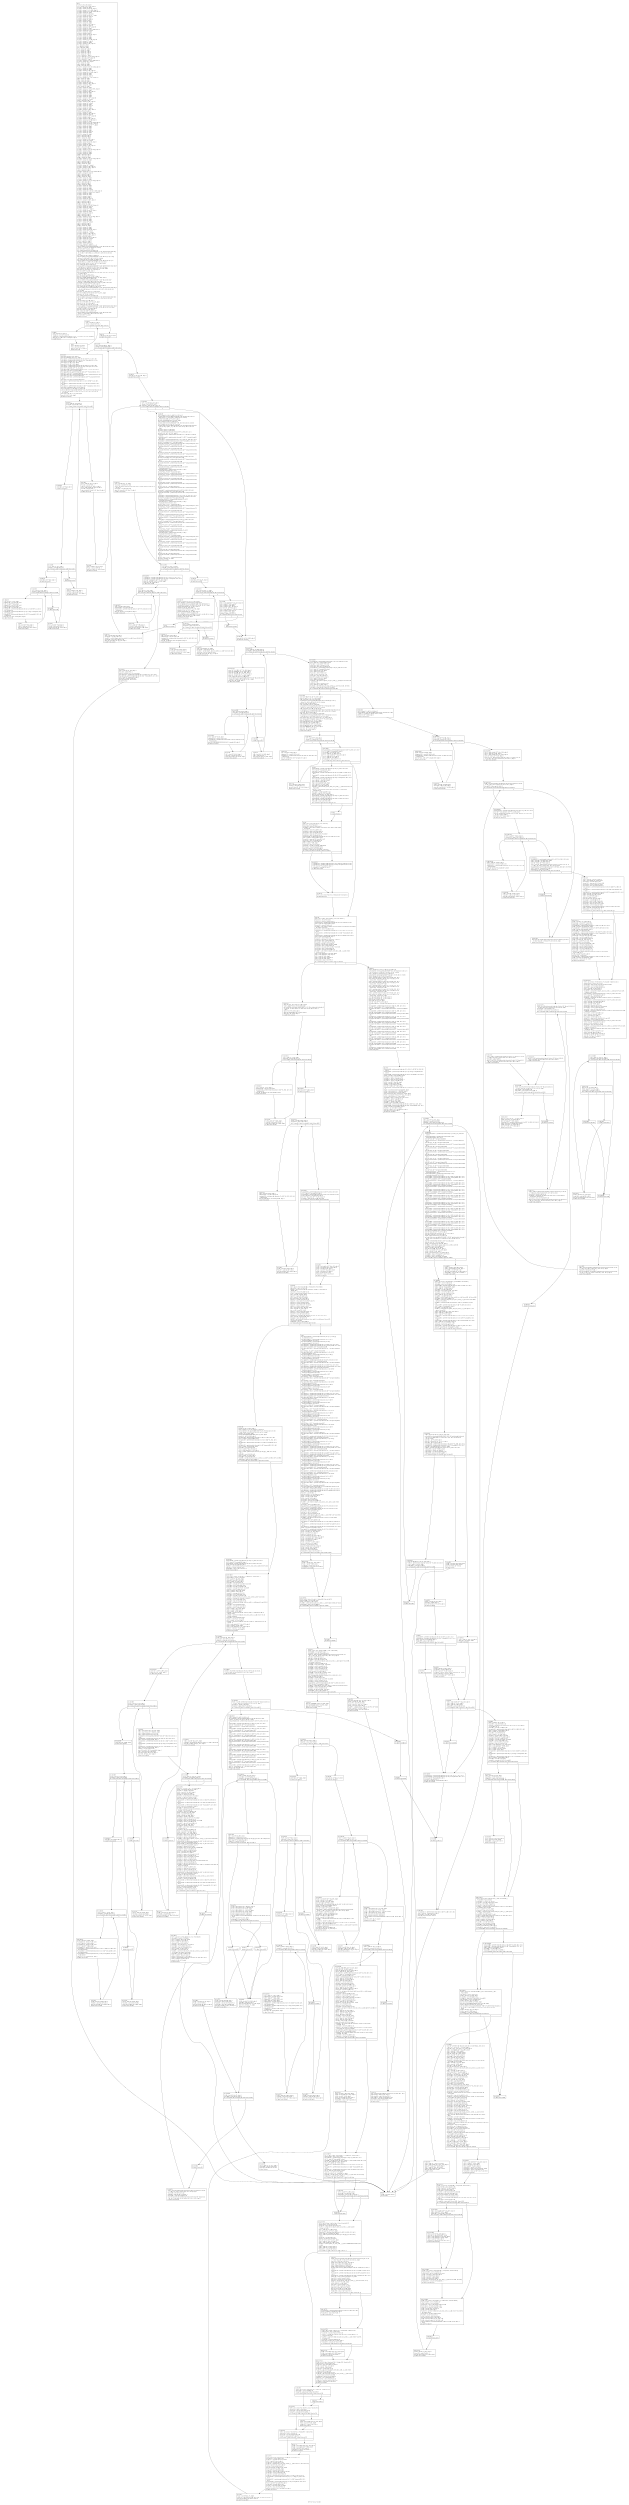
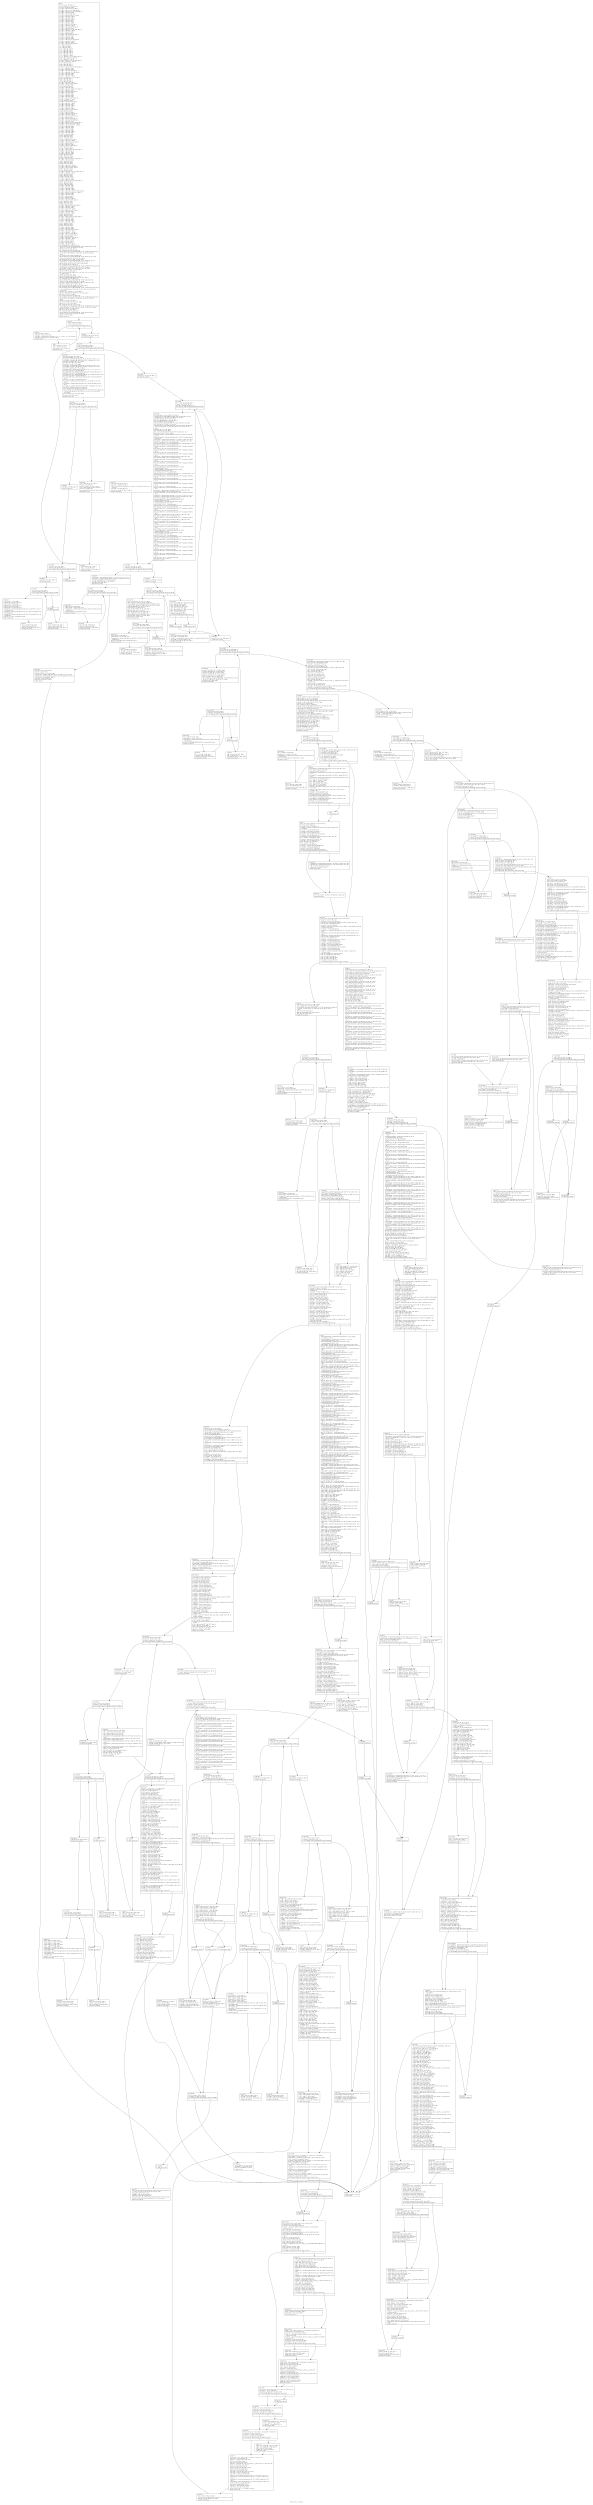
node "for.inc38:": removed
